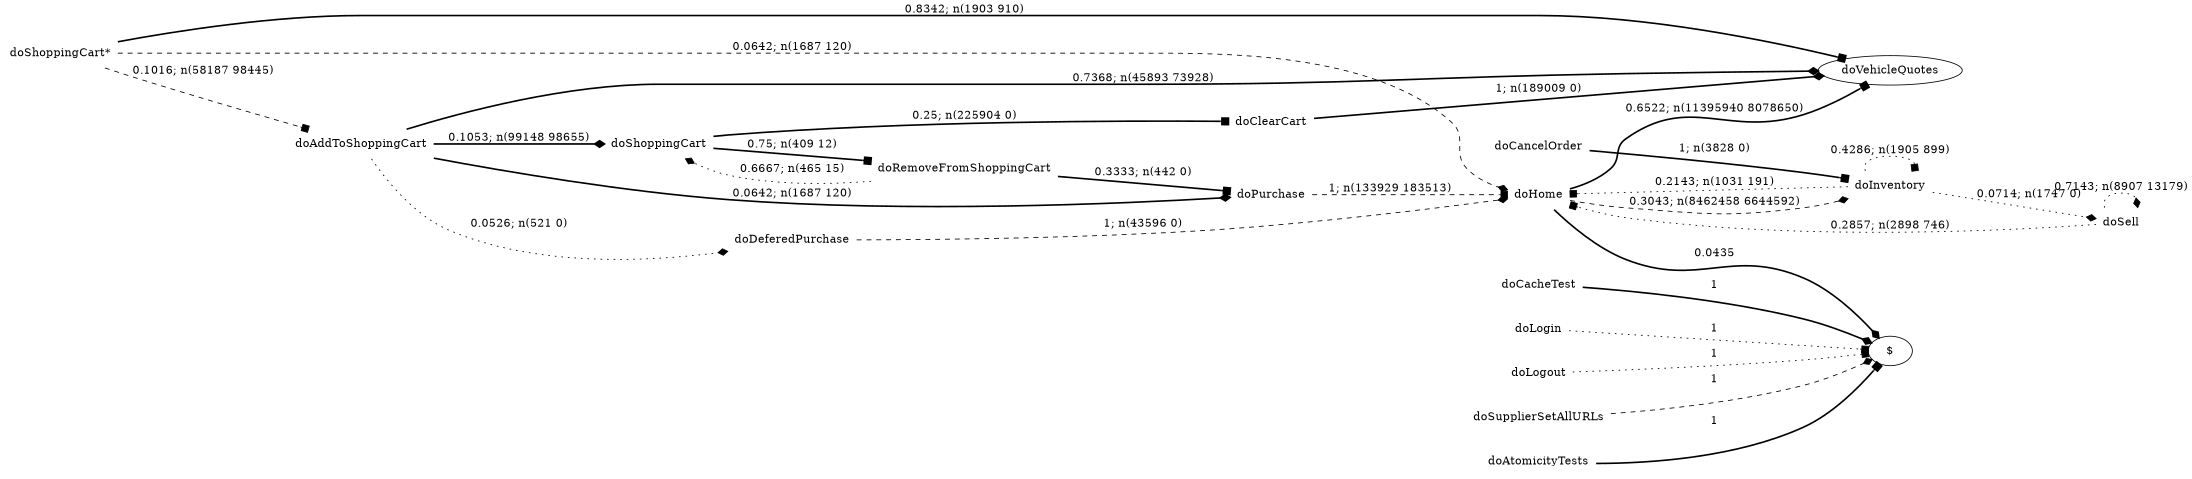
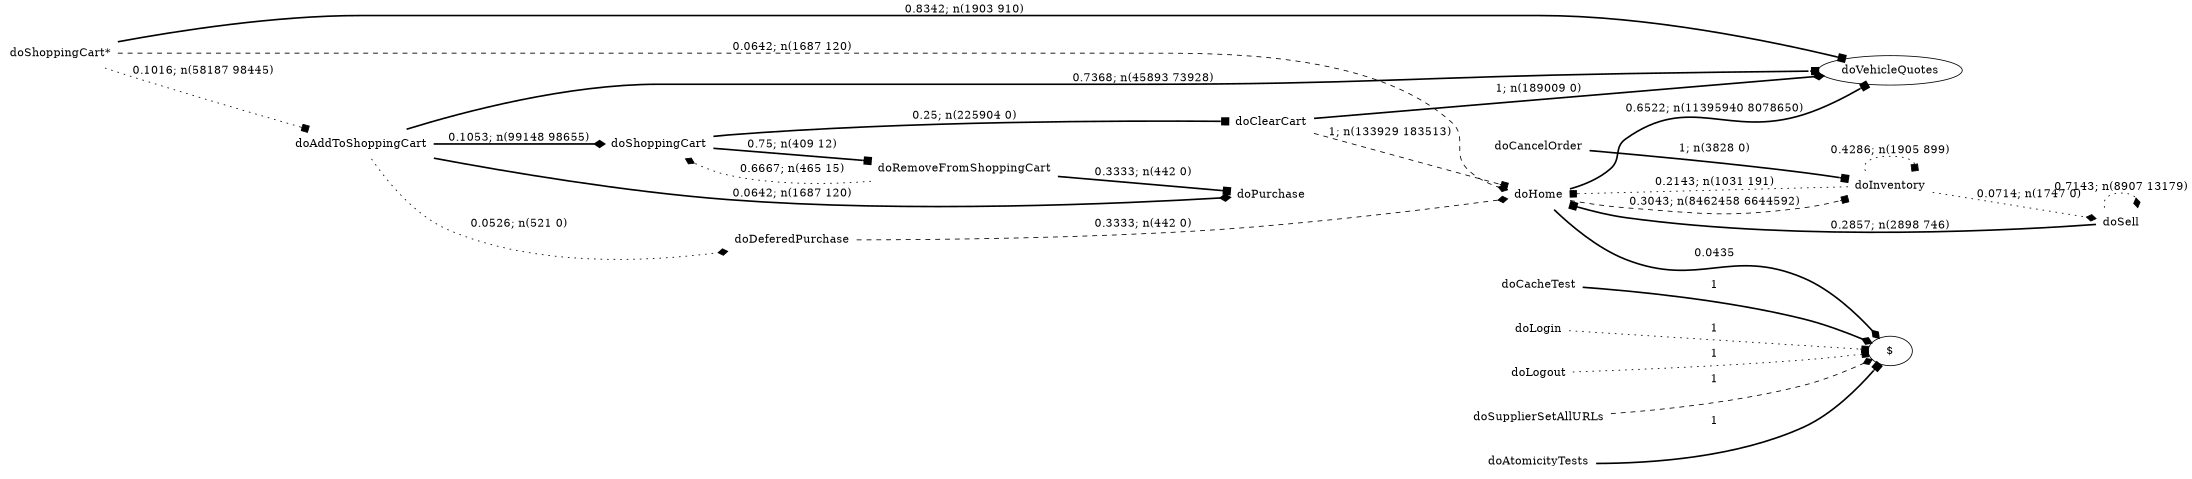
edge "doAddToShoppingCart" -> "doVehicleQuotes": arrowhead diamond -> box
edge "doShoppingCart*" -> "doAddToShoppingCart": style dashed -> dotted
edge "doPurchase" -> "doHome": now "doClearCart" -> "doHome"
edge "doHome" -> "doInventory": arrowhead diamond -> box
edge "doDeferedPurchase" -> "doHome": label "1; n(43596 0)" -> "0.3333; n(442 0)"
edge "doSell" -> "doHome": style dotted -> bold
